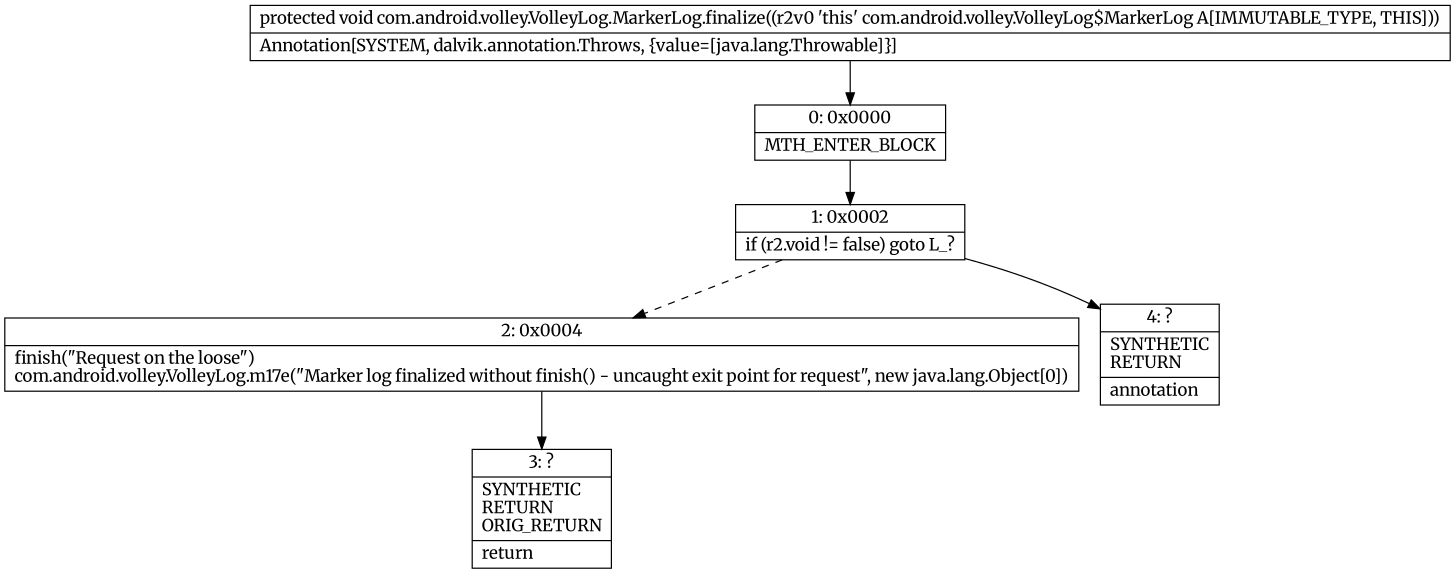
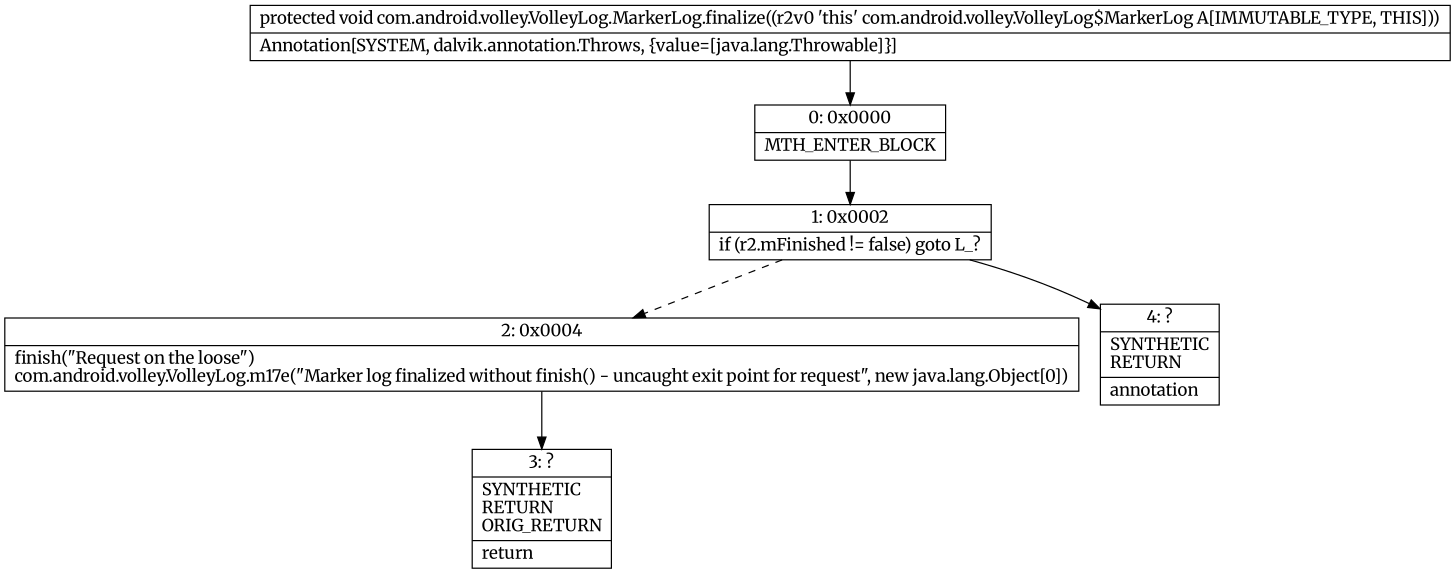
node "1: 0x0002": text "if (r2.void != false) goto L_?" -> "if (r2.mFinished != false) goto L_?"
